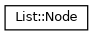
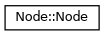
node "List::Node": label "List::Node" -> "Node::Node"
